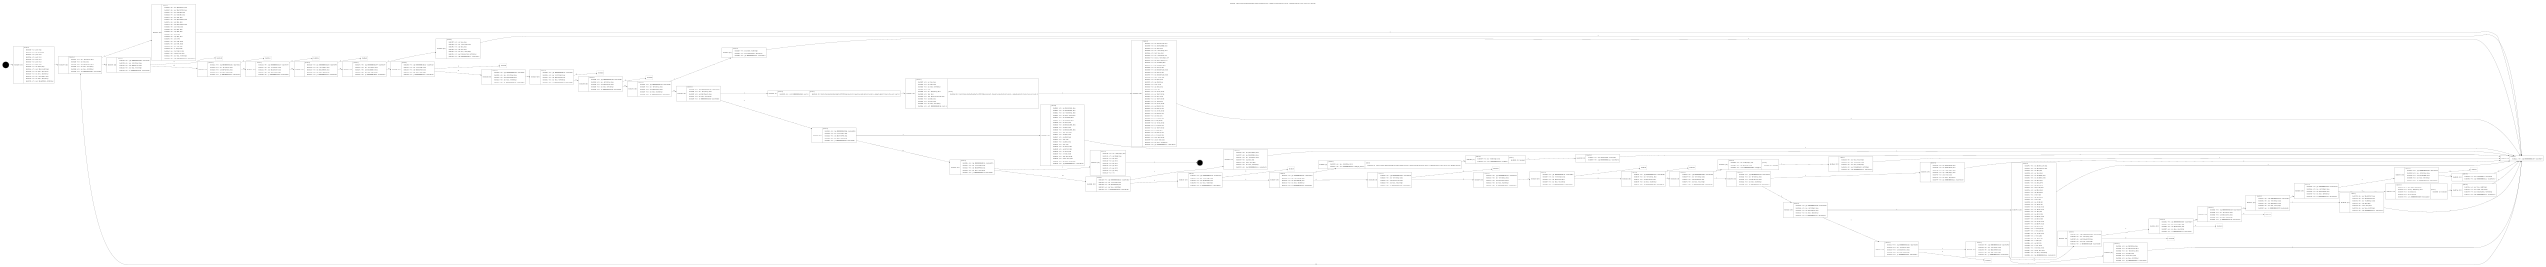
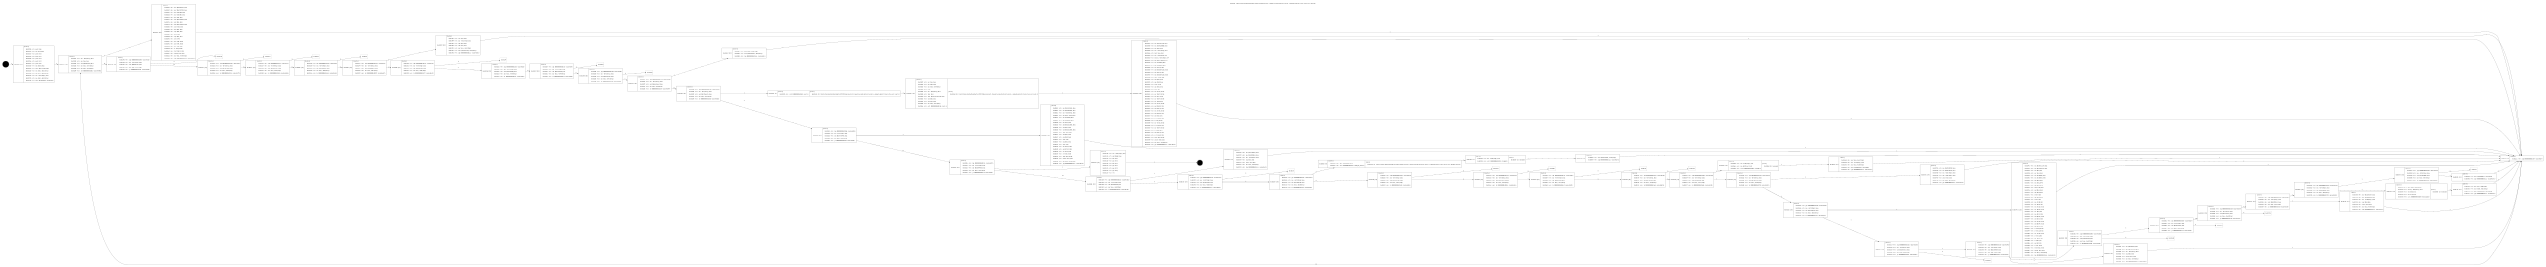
node "0x4015bc": added
